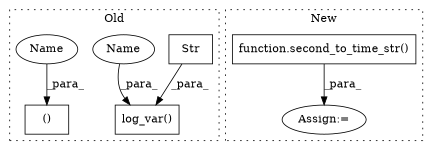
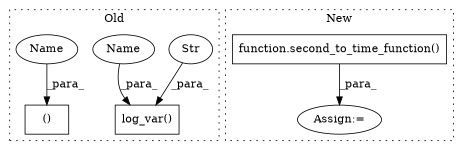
node "Str": shape box -> ellipse
node "function.second_to_time_str()": label "function.second_to_time_str()" -> "function.second_to_time_function()"
